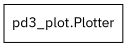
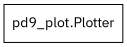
node "pd3_plot.Plotter": label "pd3_plot.Plotter" -> "pd9_plot.Plotter"
